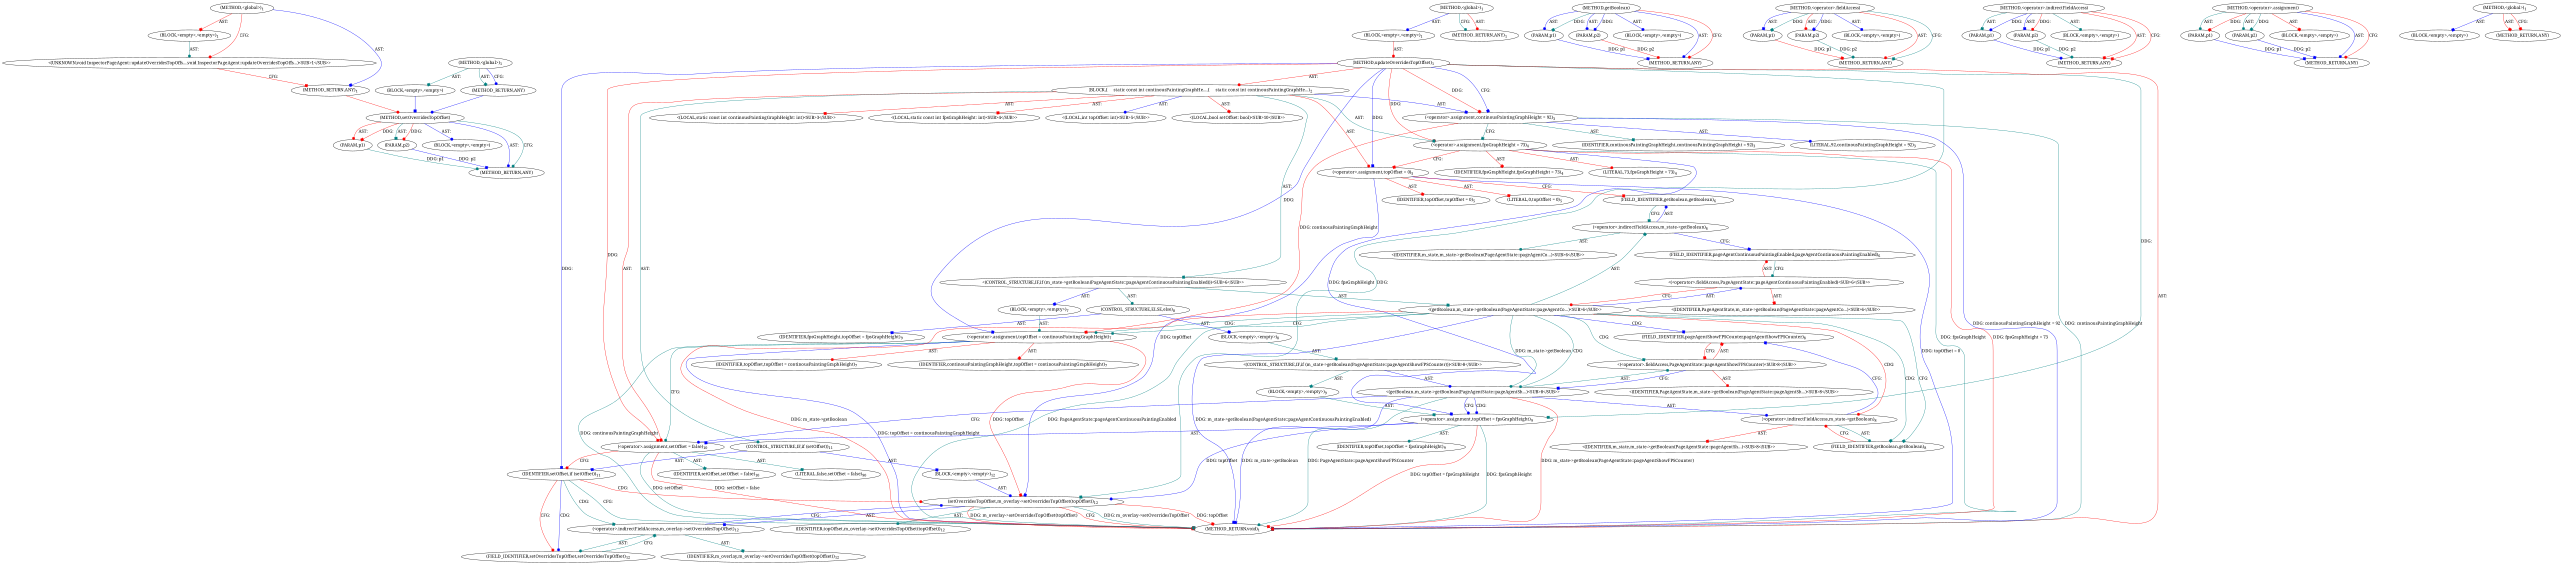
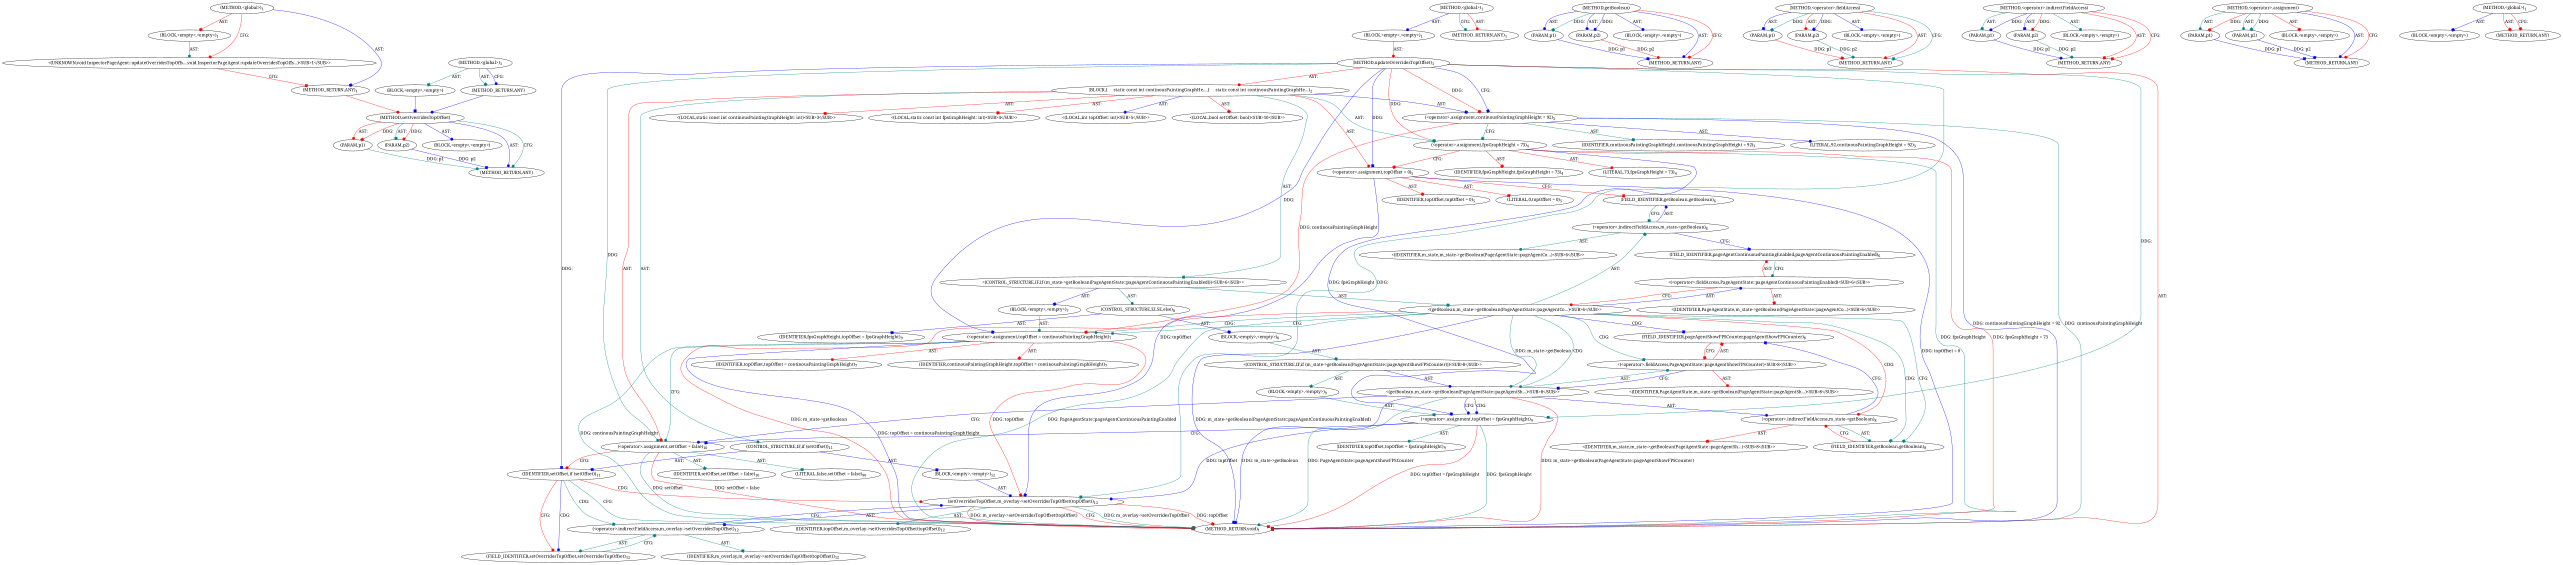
edge "(METHOD,updateOverridesTopOffset)" -> "(<operator>.assignment,setOffset = false)": color red -> teal
edge "(<operator>.assignment,topOffset = fpsGraphHeight)" -> "(<operator>.assignment,setOffset = false)": label "AST: " -> "CFG: "
